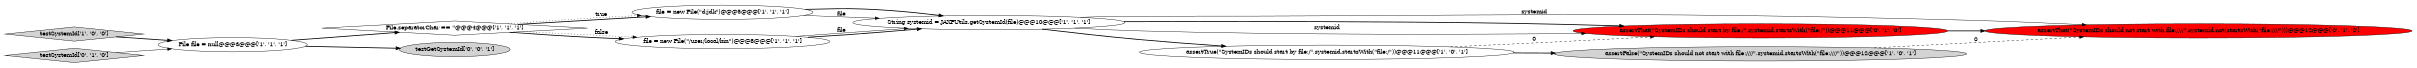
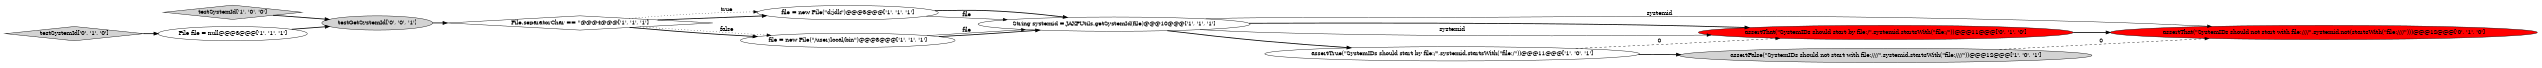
edge "File file = null@@@3@@@['1', '1', '1']" -> "File.separatorChar == ''@@@4@@@['1', '1', '1']": now "testGetSystemId['0', '0', '1']" -> "File.separatorChar == ''@@@4@@@['1', '1', '1']"
edge "testSystemId['1', '0', '0']" -> "File file = null@@@3@@@['1', '1', '1']": now "testSystemId['1', '0', '0']" -> "testGetSystemId['0', '0', '1']"
edge "testSystemId['0', '1', '0']" -> "File file = null@@@3@@@['1', '1', '1']": style solid -> bold
